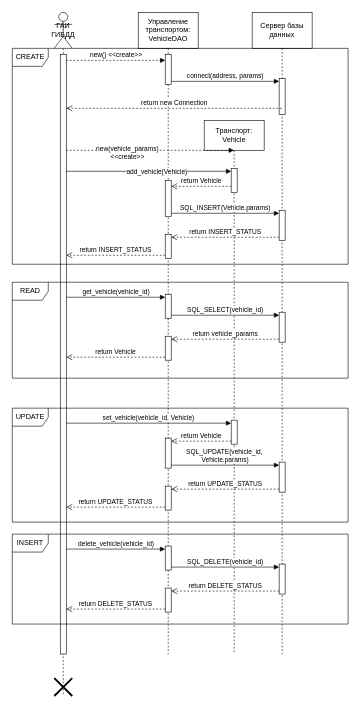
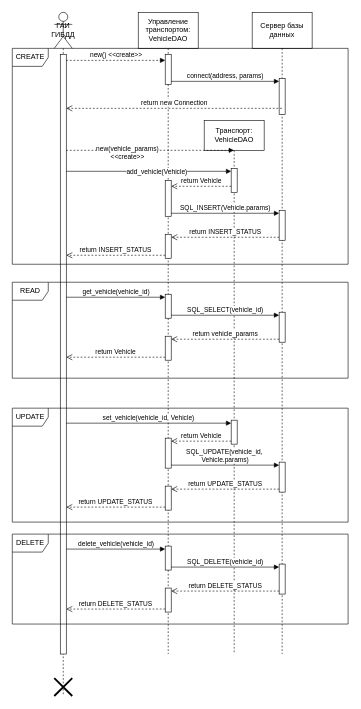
node "Транспорт: Vehicle": label "Транспорт: Vehicle" -> "Транспорт: VehicleDAO"
node "INSERT": label "INSERT" -> "DELETE"
